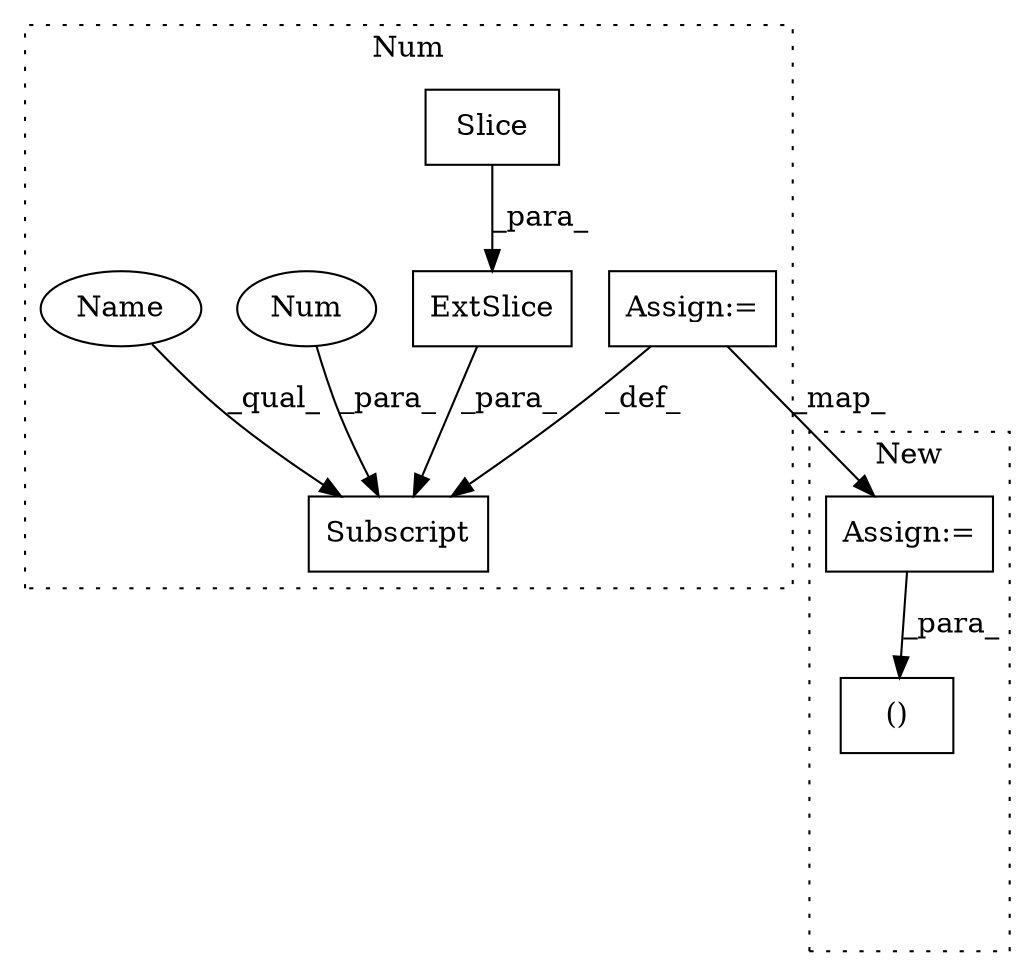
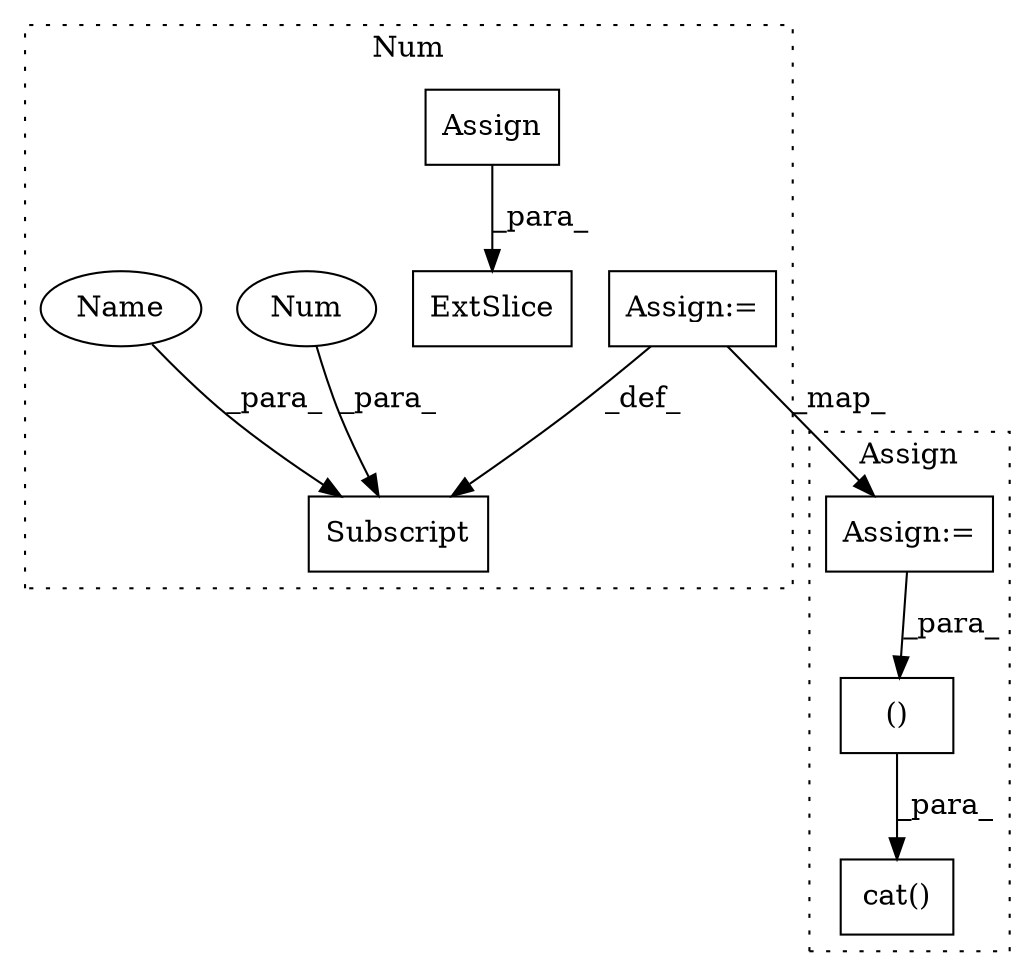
node "Slice": label "Slice" -> "Assign"
edge "Name" -> "Subscript": label "_qual_" -> "_para_"
edge "ExtSlice" -> "Subscript": removed, label "_para_"
cluster "New": label "New" -> "Assign"
node "cat()": added
